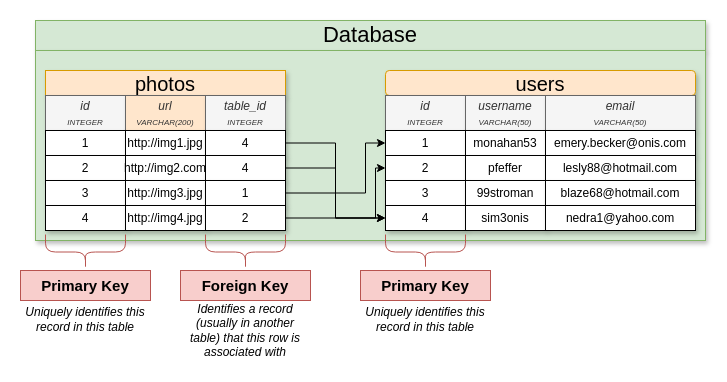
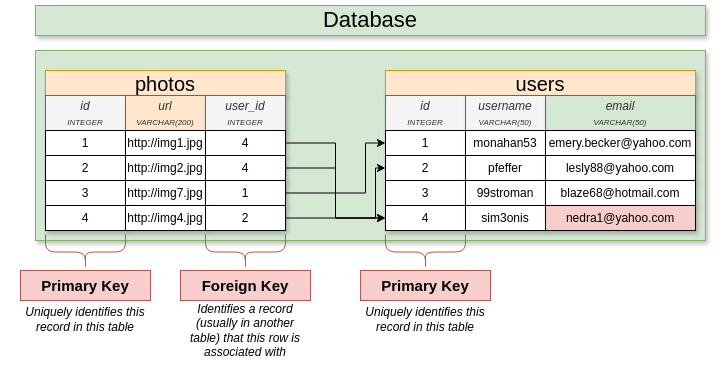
node "Database": moved (371, 36) -> (371, 21)
node "users": shape rounded rectangle -> rectangle
node "email VARCHAR(50)": fillcolor #f5f5f5 -> #d5e8d4
node "table_id INTEGER": label "table_id INTEGER" -> "user_id INTEGER"
node "emery.becker@onis.com": label "emery.becker@onis.com" -> "emery.becker@yahoo.com"
node "http://img2.com": label "http://img2.com" -> "http://img2.jpg"
node "lesly88@hotmail.com": label "lesly88@hotmail.com" -> "lesly88@yahoo.com"
node "http://img3.jpg": label "http://img3.jpg" -> "http://img7.jpg"
node "nedra1@yahoo.com": fillcolor #ffffff -> #f8cecc
